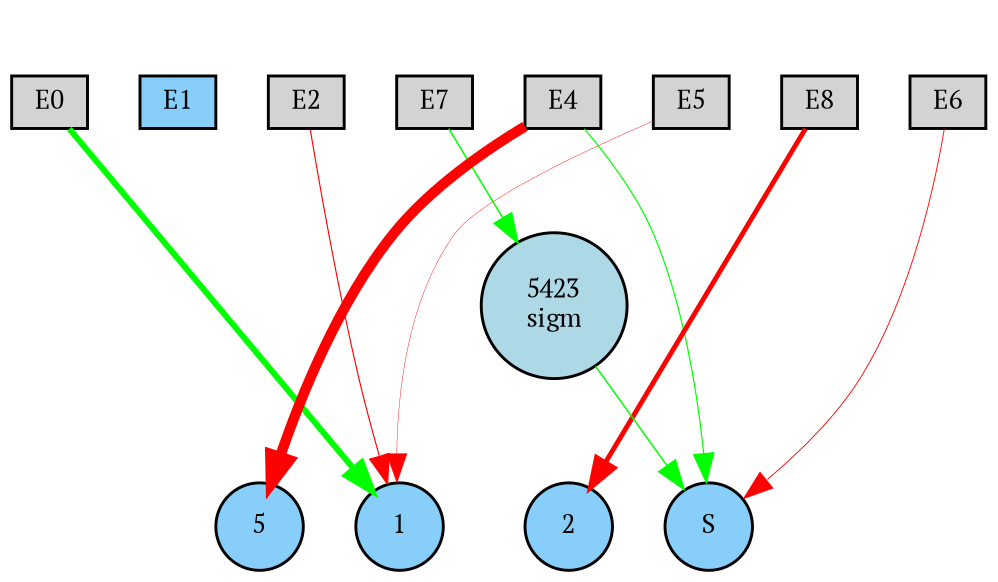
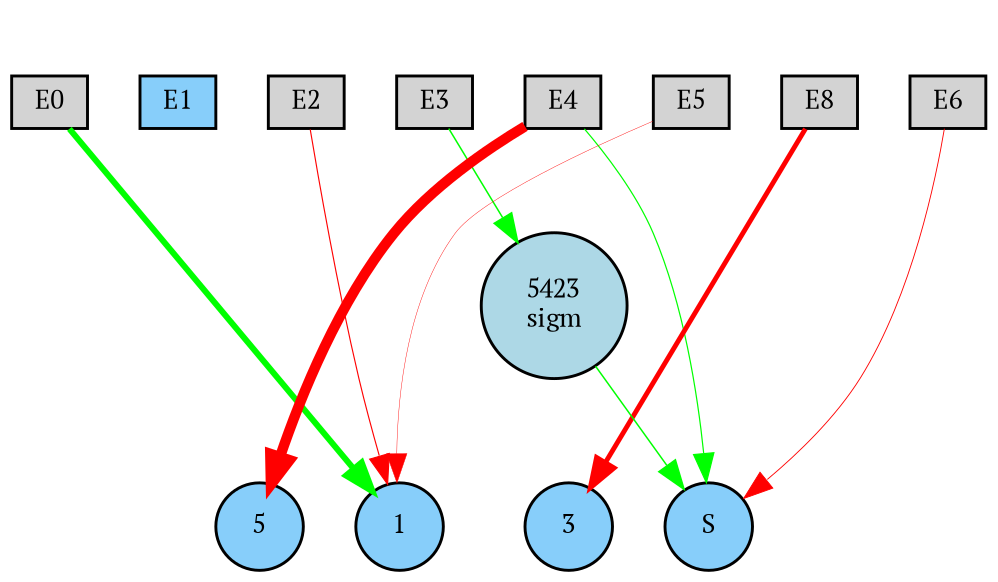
node "E7": label "E7" -> "E3"
node "2": label "2" -> "3"
